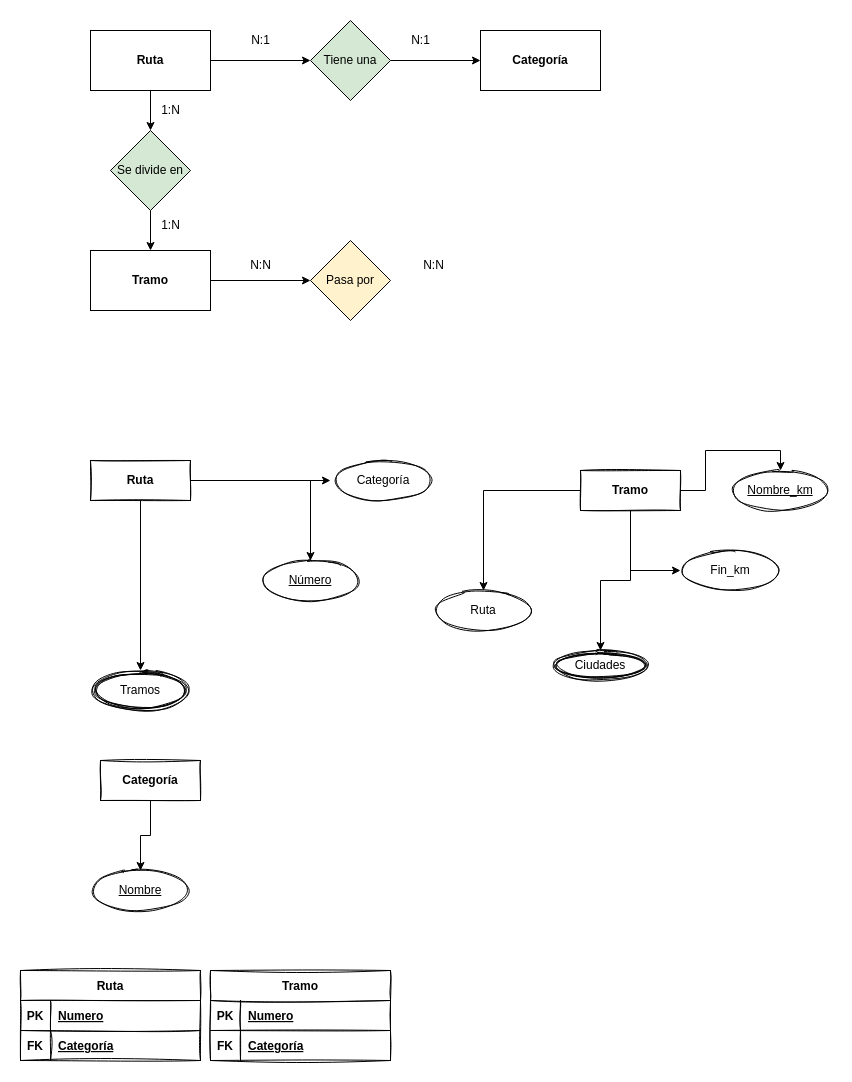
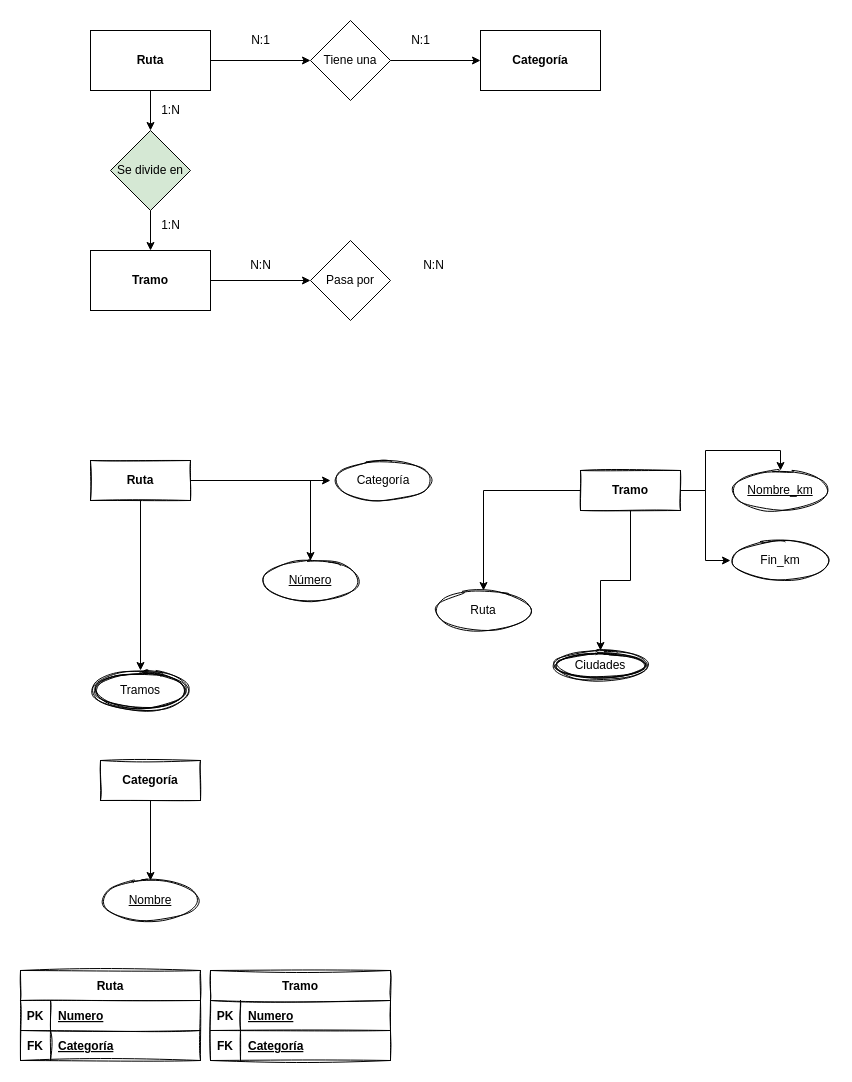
node "Tiene una": fillcolor #d5e8d4 -> #ffffff
node "Pasa por": fillcolor #fff2cc -> #ffffff
node "Fin_km": moved (731, 571) -> (781, 561)
node "Nombre": moved (141, 891) -> (151, 901)
